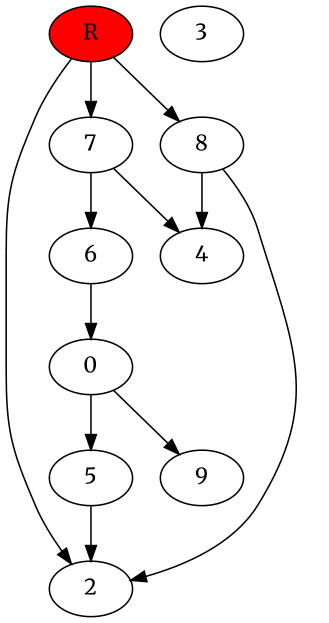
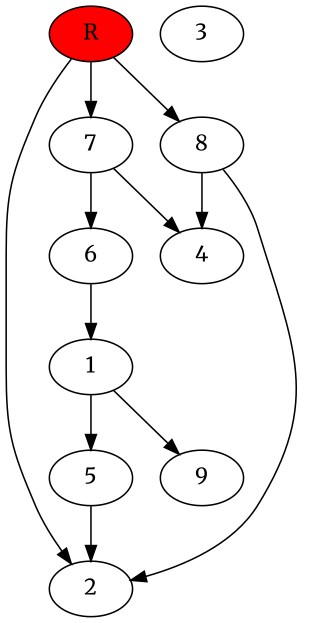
node "0": label "0" -> "1"
